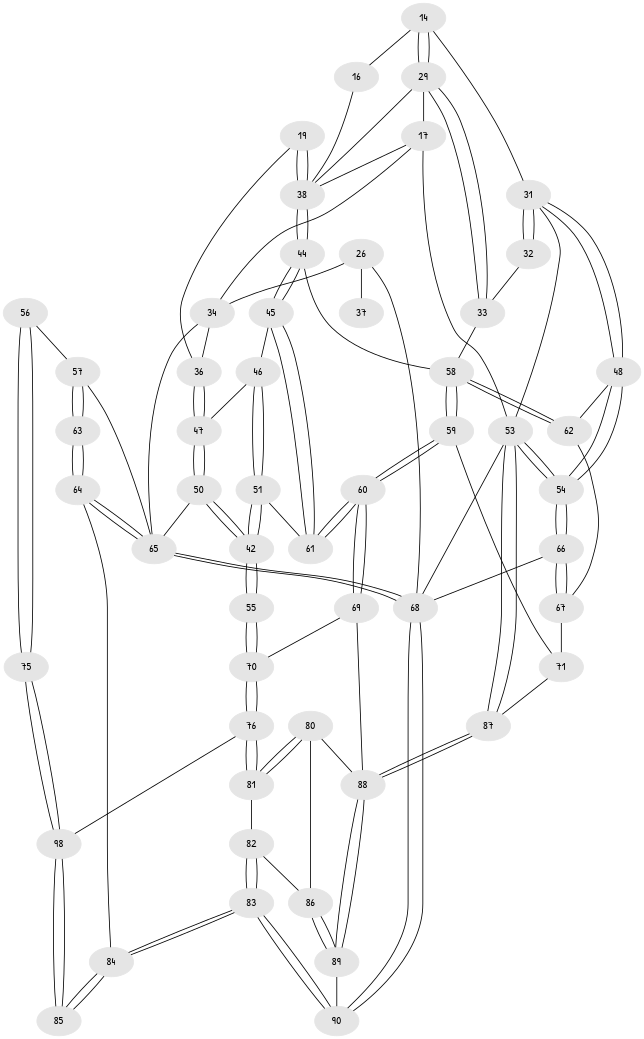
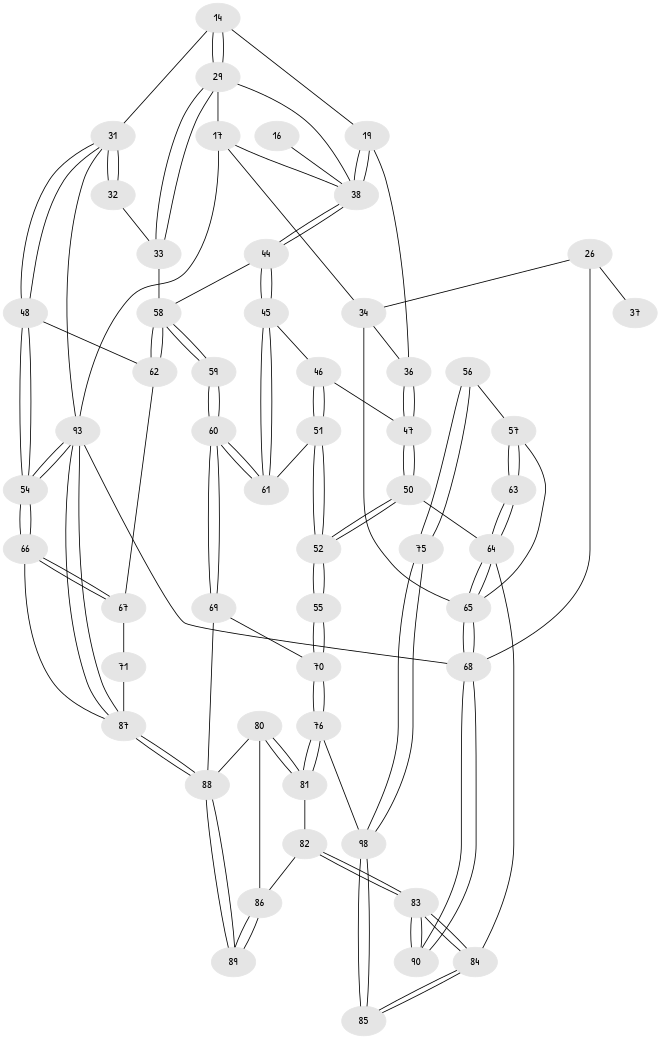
edge "14" -- "16": now "14" -- "19"
node "53": label "53" -> "93"
edge "50" -- "65": now "50" -- "64"
edge "59" -- "71": removed
node "42": label "42" -> "52"
edge "66" -- "68": now "66" -- "87"
edge "89" -- "90": removed
